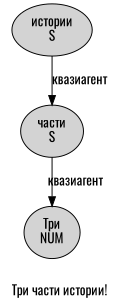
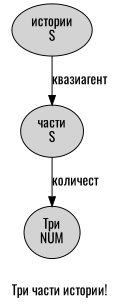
edge "части S" -> "Три NUM": label "квазиагент" -> "количест"
